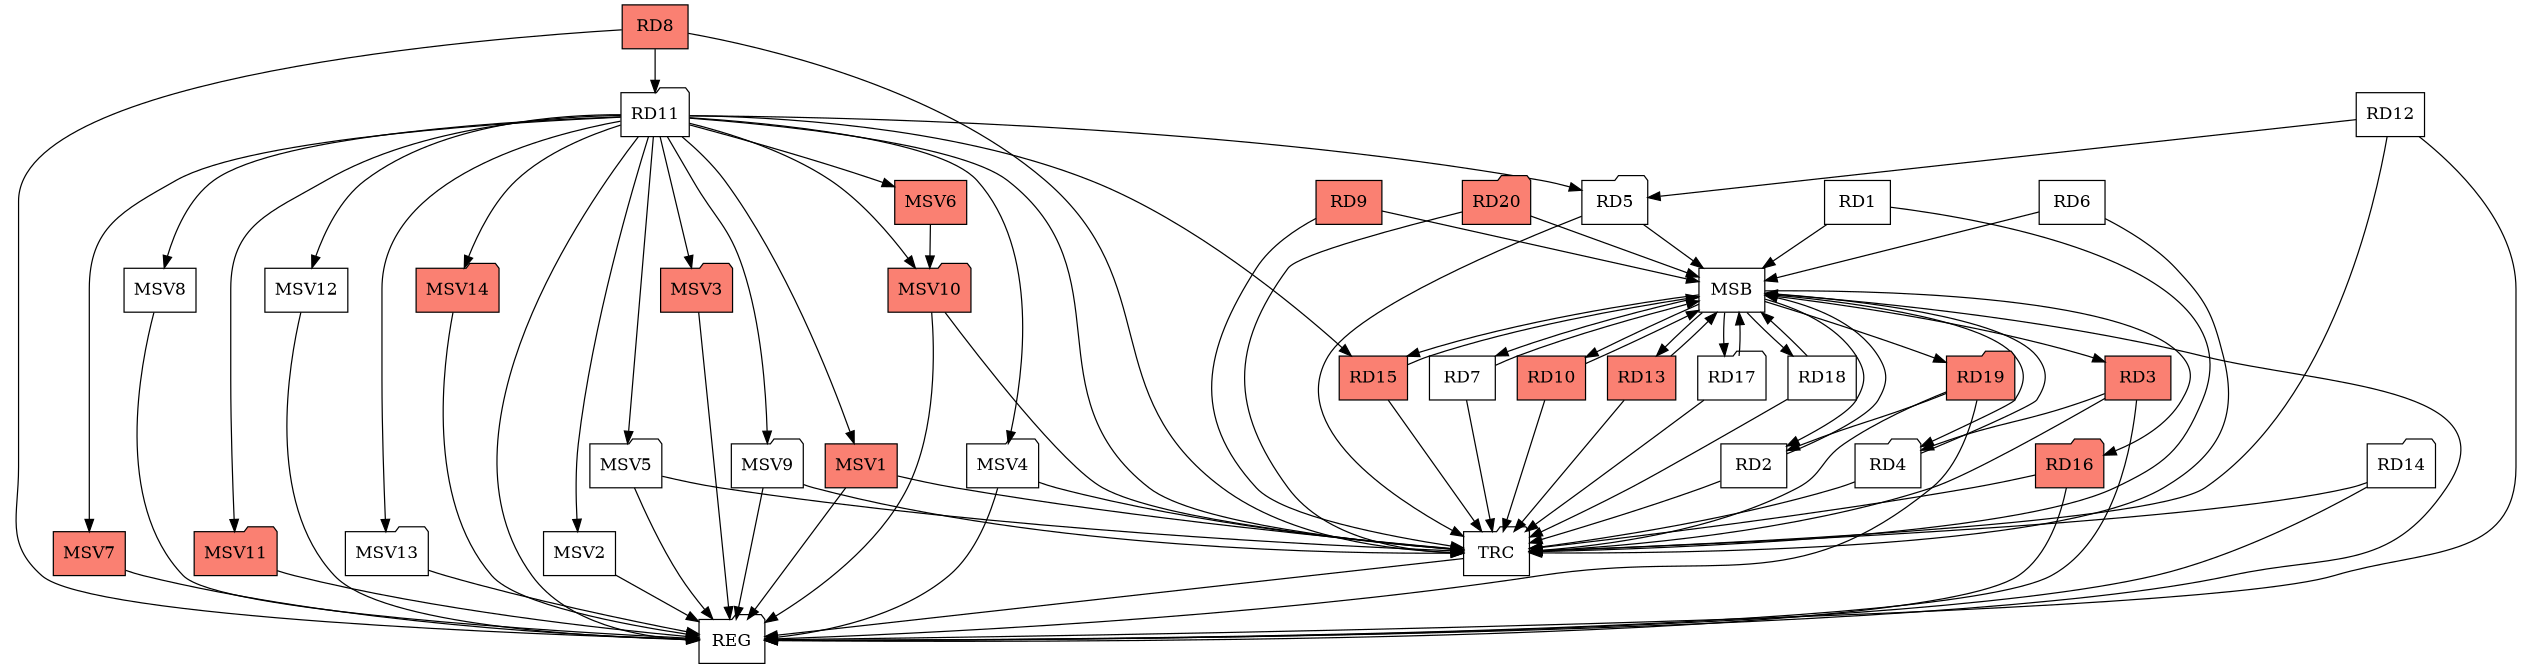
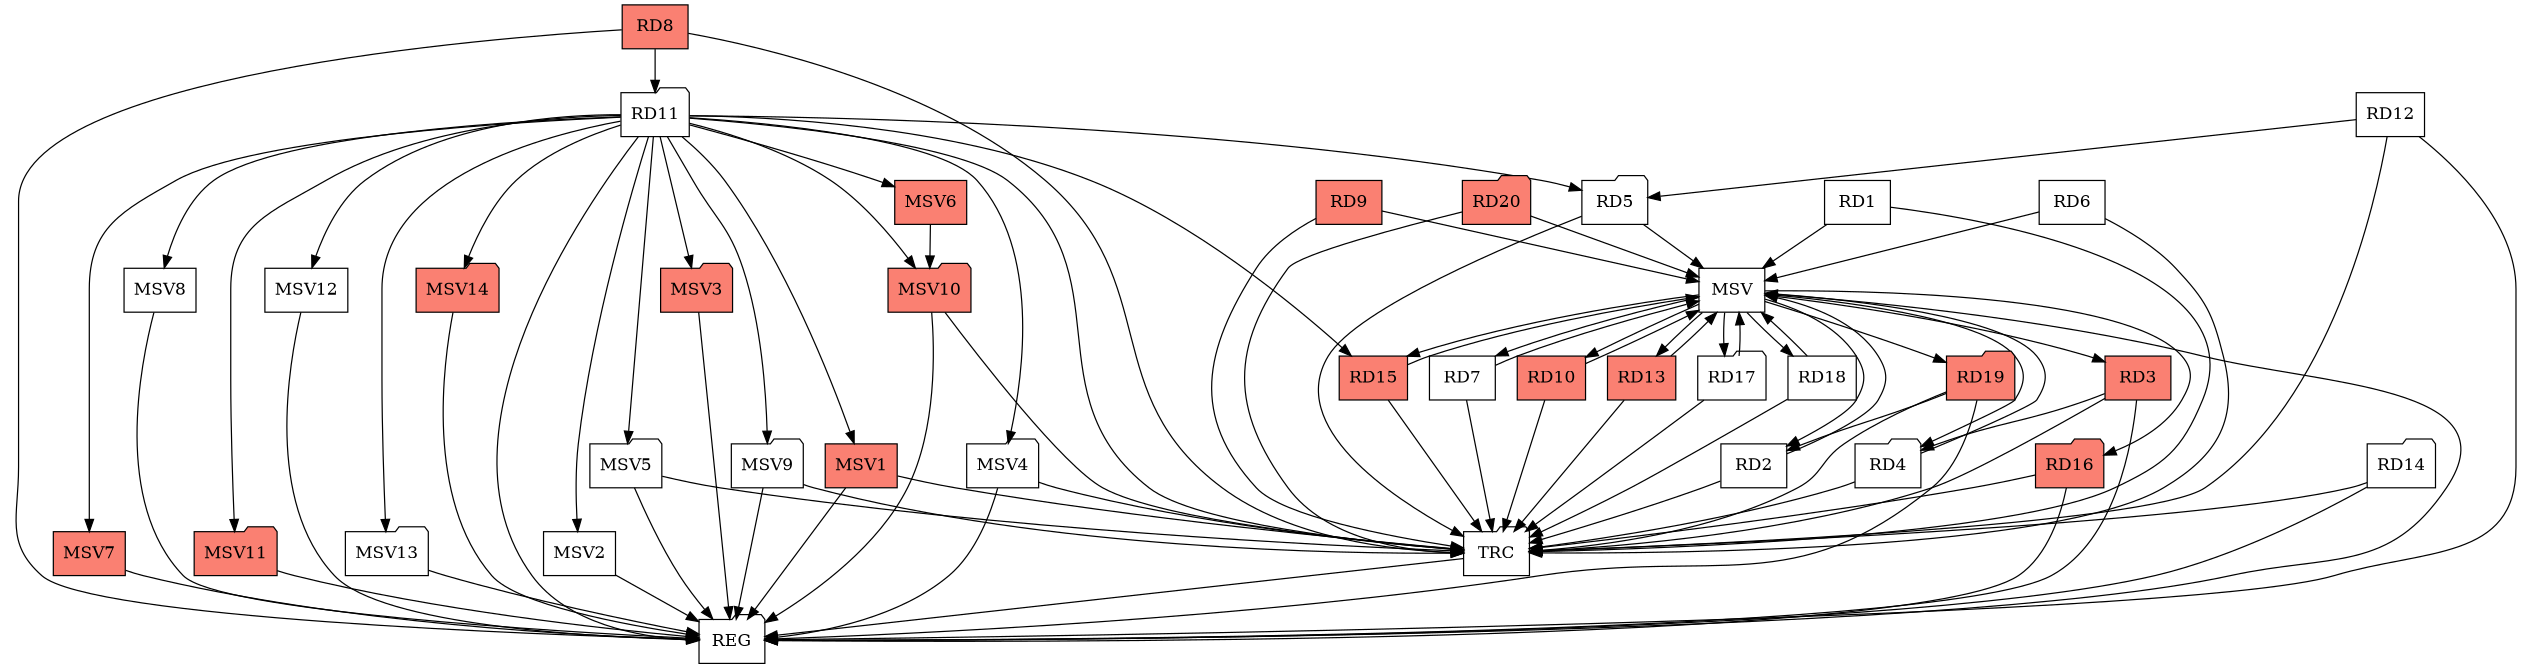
node "MSB": label "MSB" -> "MSV"
